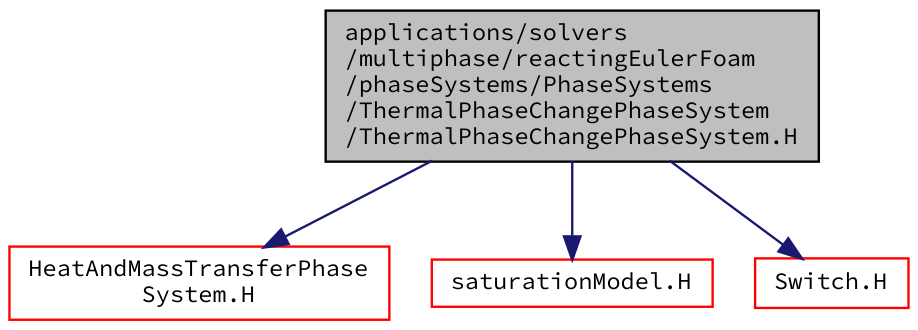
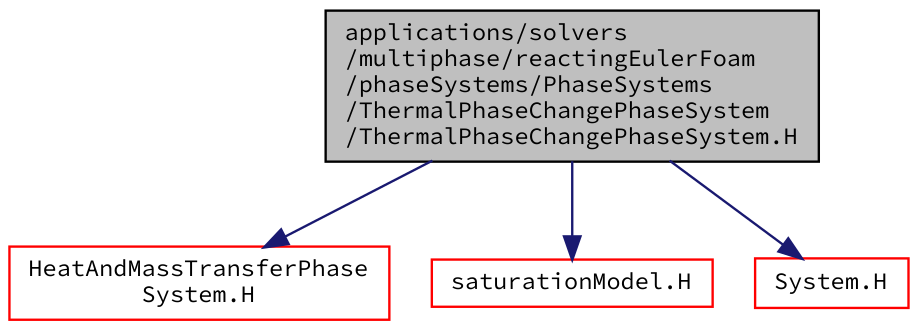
node "Switch.H": label "Switch.H" -> "System.H"
